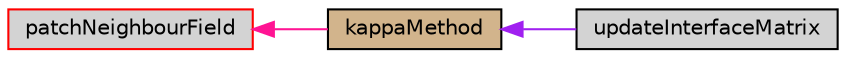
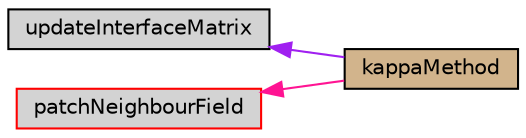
edge "updateInterfaceMatrix" -> "kappaMethod": reversed
